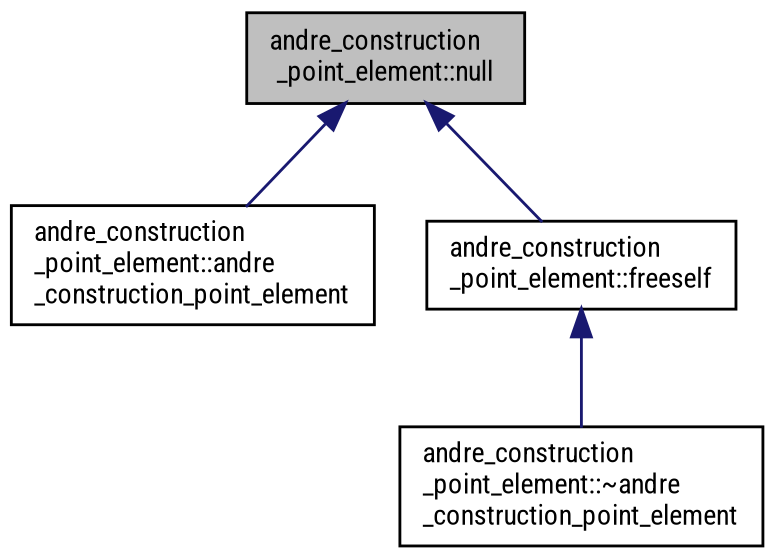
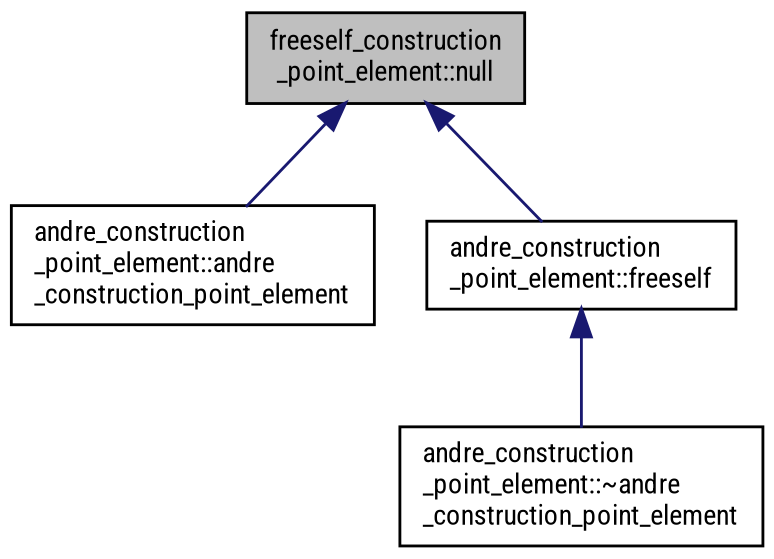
node "andre_construction _point_element::null": label "andre_construction _point_element::null" -> "freeself_construction _point_element::null"
